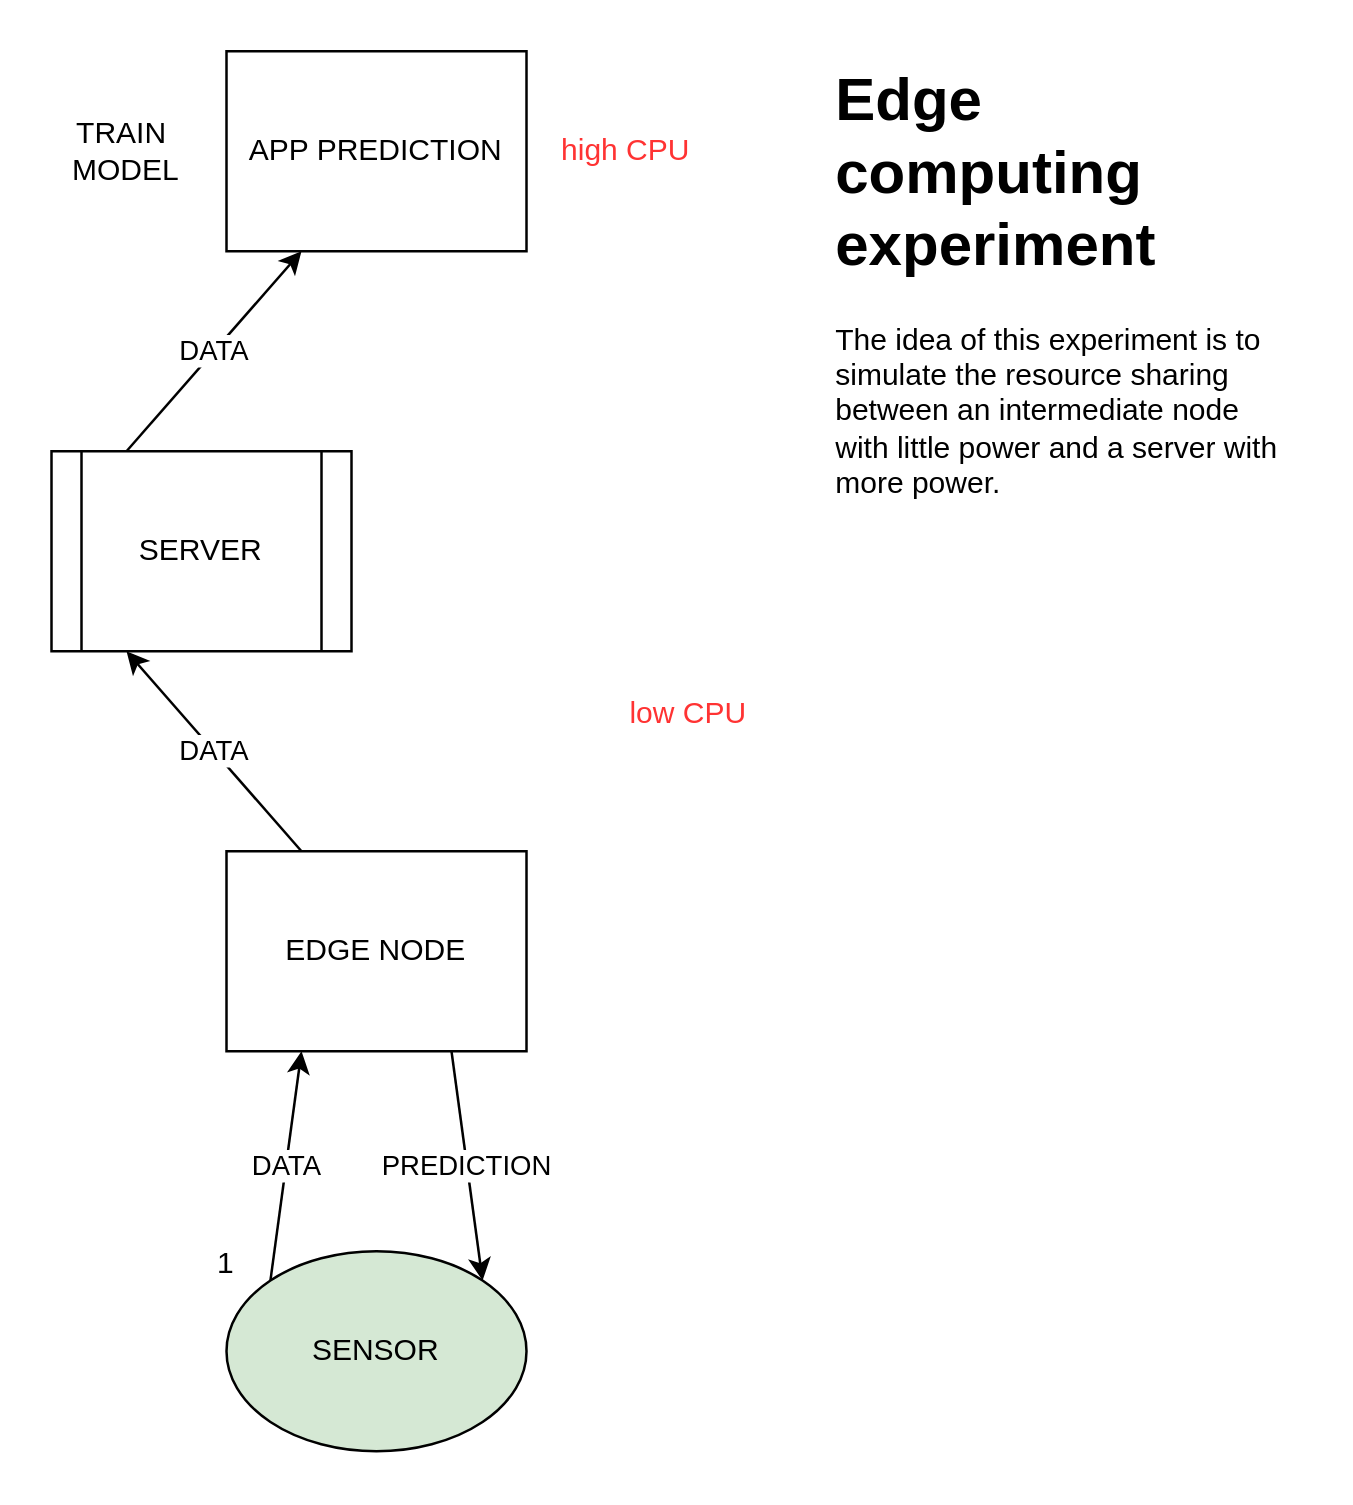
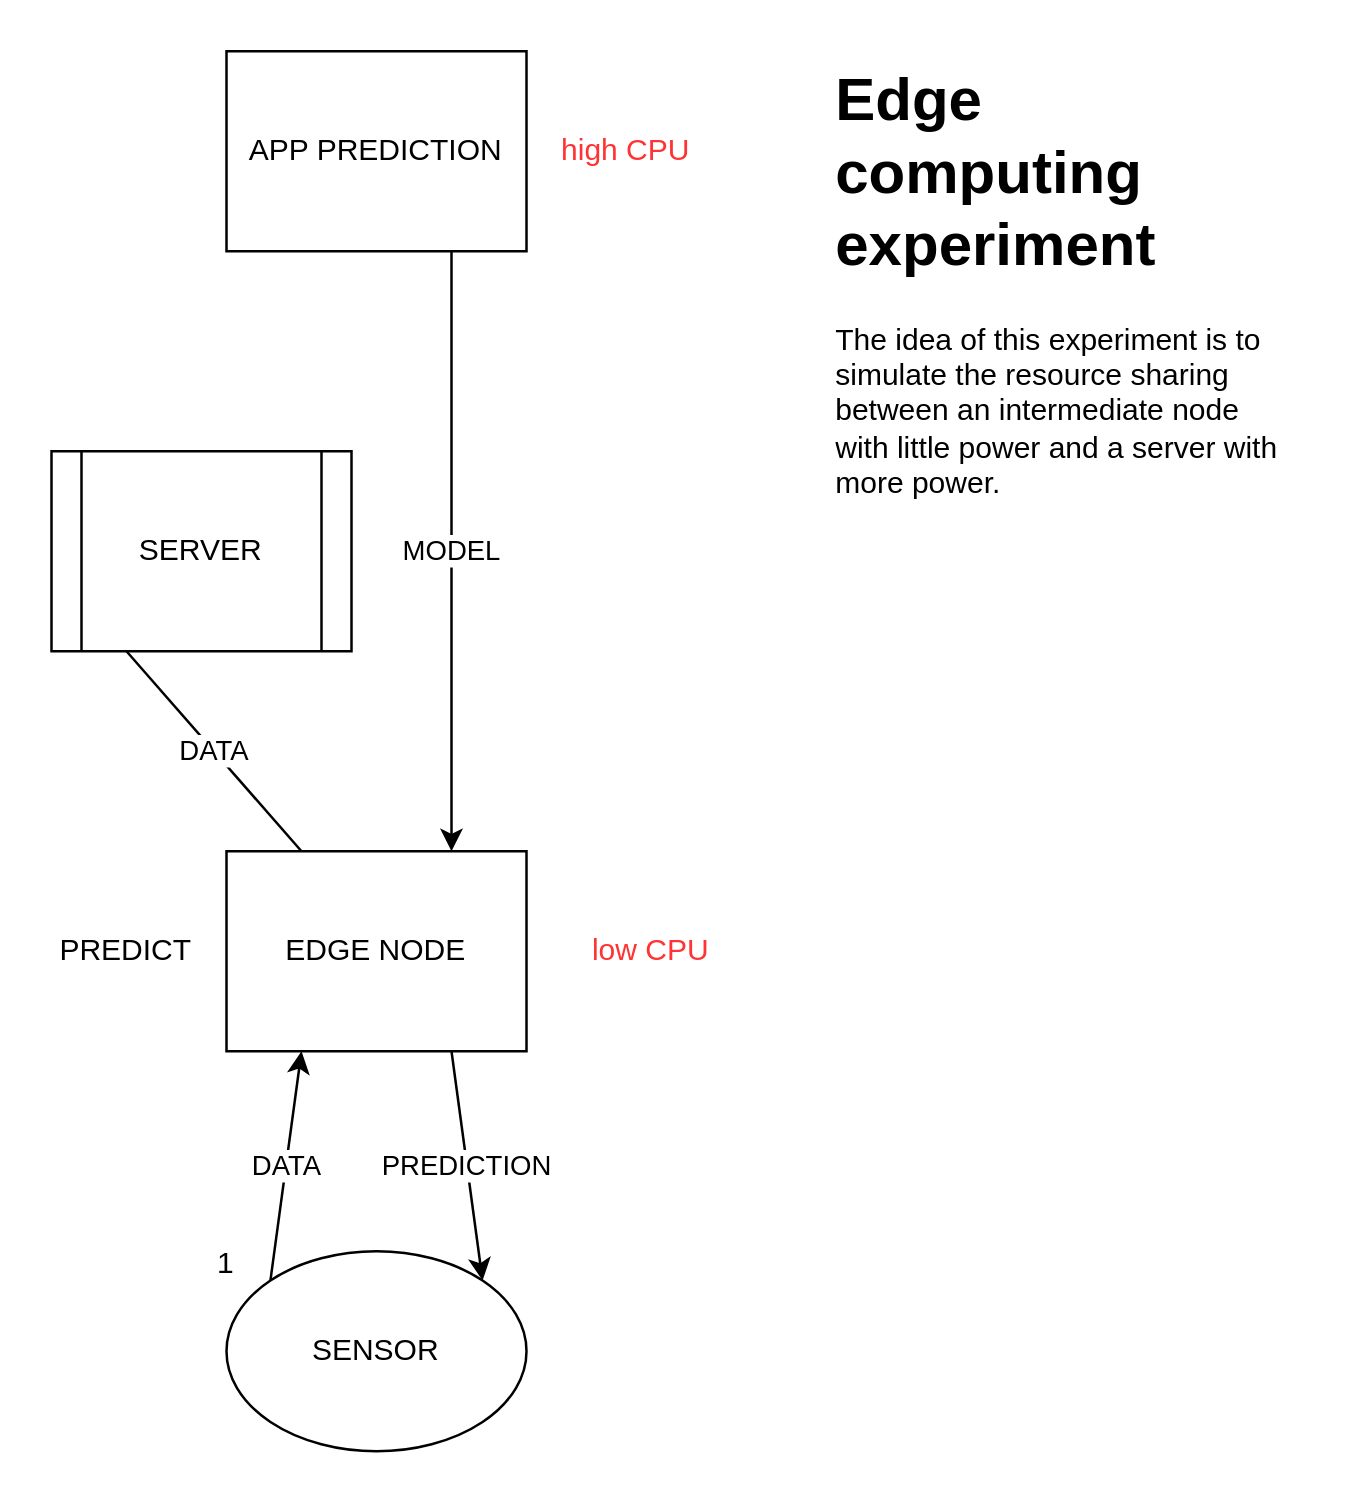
node "TRAIN MODEL": removed
edge "SERVER" -> "APP PREDICTION": removed, label "DATA"
edge "APP PREDICTION" -> "EDGE NODE": added, label "MODEL"
edge "EDGE NODE" -> "SERVER": arrowhead classic -> none
node "low CPU": moved (689, 714) -> (651, 951)
node "PREDICT": added
node "SENSOR": fillcolor #d5e8d4 -> #ffffff
